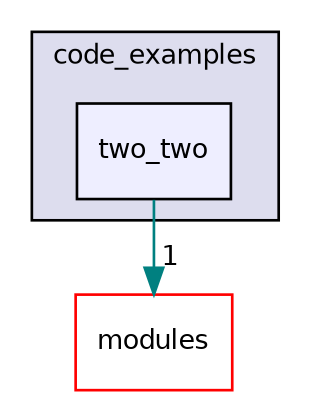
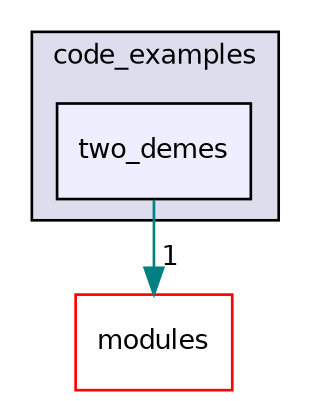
node "two_two": label "two_two" -> "two_demes"
